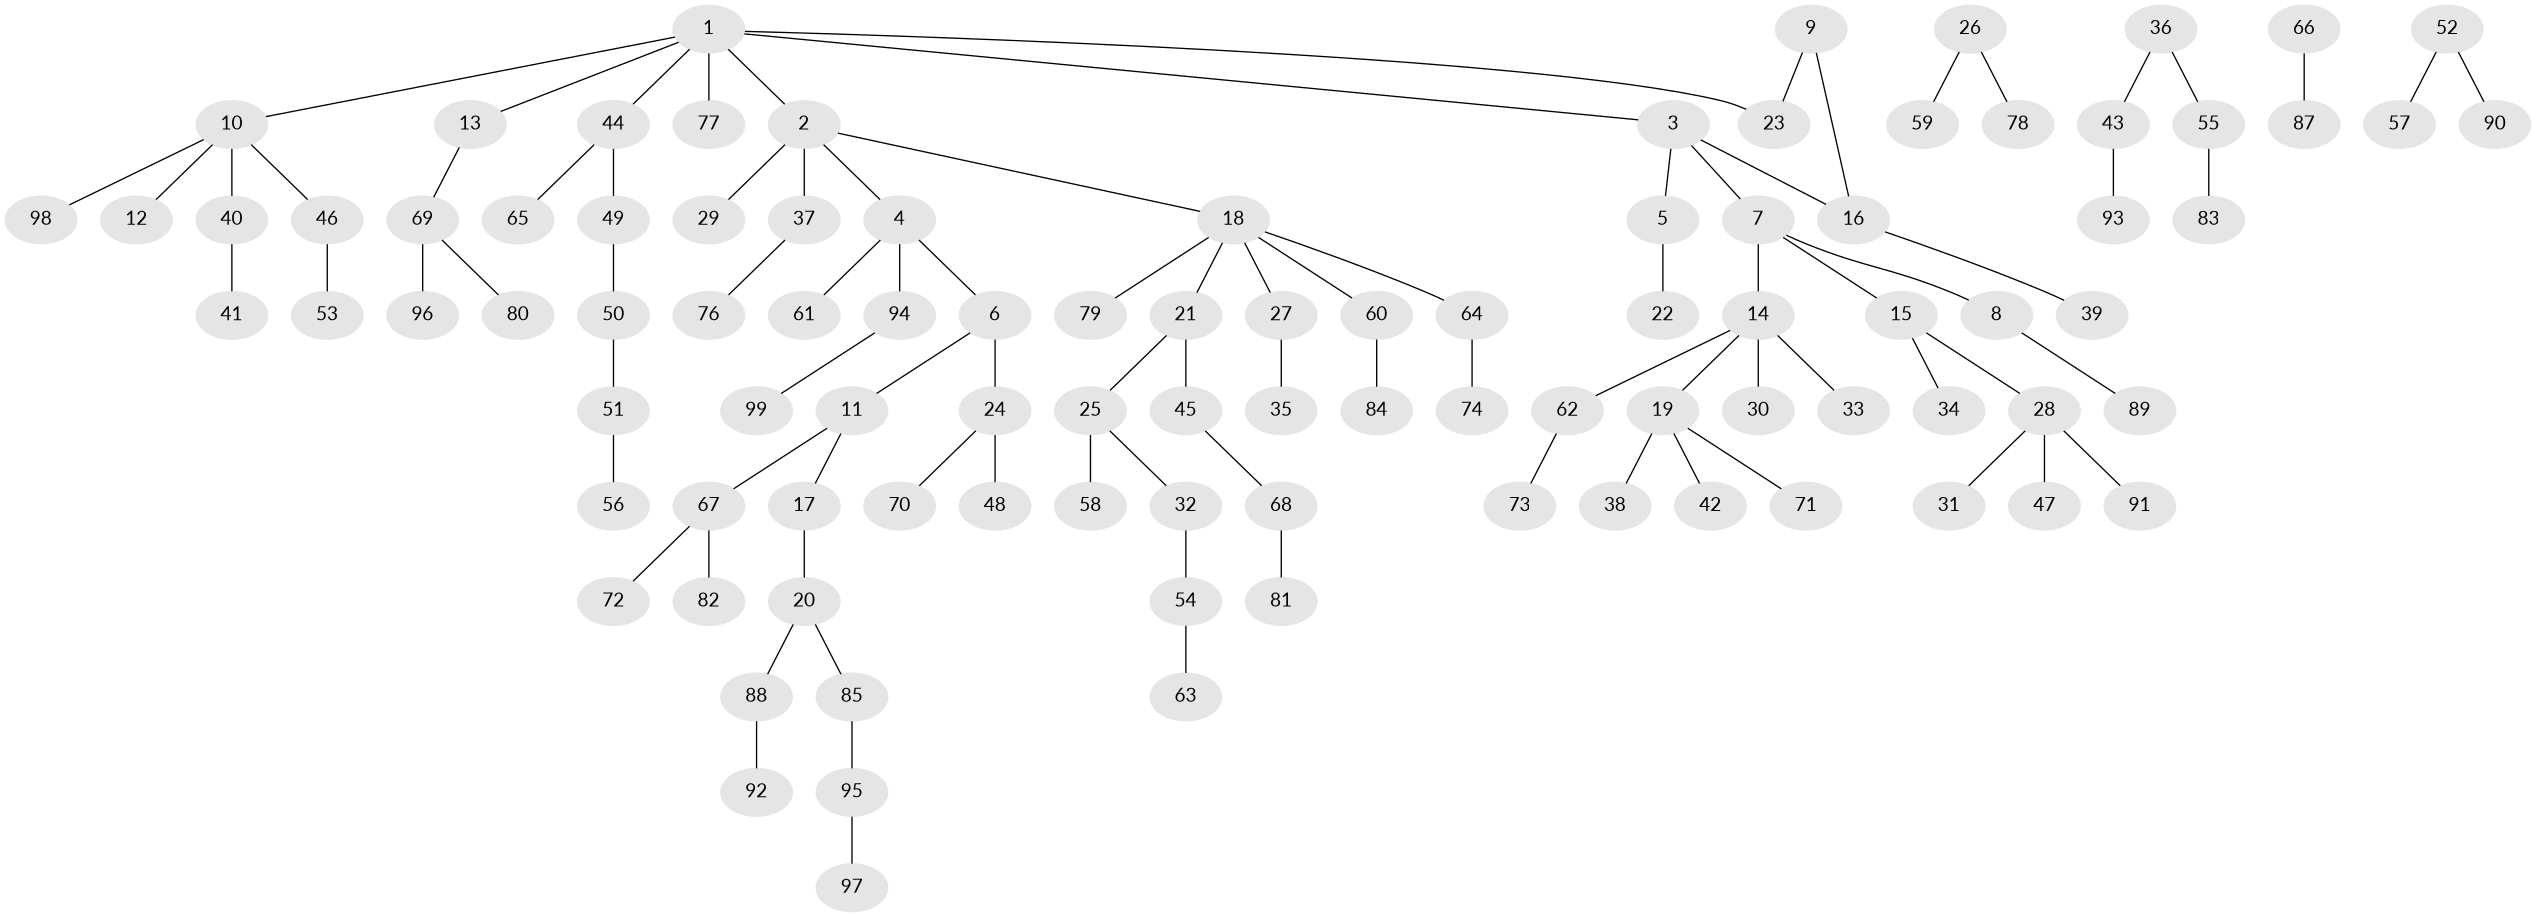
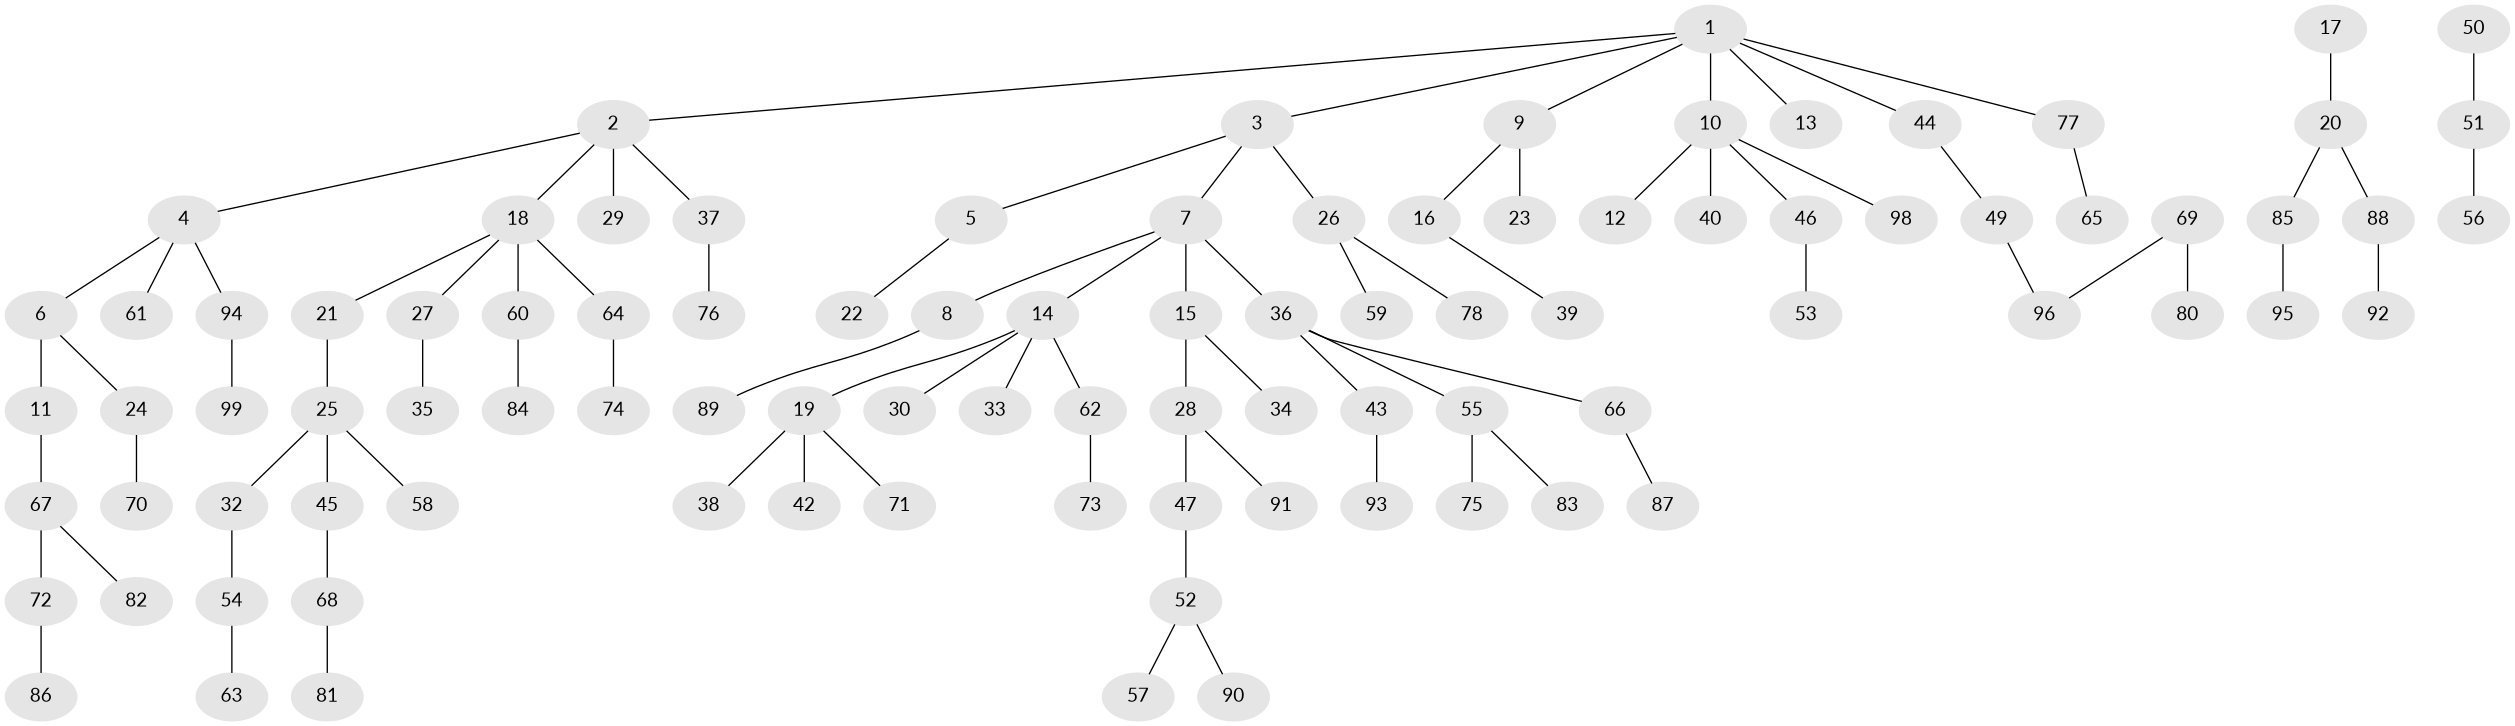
edge "1" -- "23": now "1" -- "9"
edge "13" -- "69": removed
edge "44" -- "65": now "77" -- "65"
edge "3" -- "16": now "3" -- "26"
edge "49" -- "50": now "49" -- "96"
edge "7" -- "36": added
node "41": removed
node "79": removed
edge "21" -- "45": now "25" -- "45"
edge "36" -- "66": added
edge "11" -- "17": removed
node "48": removed
node "75": added
node "31": removed
edge "47" -- "52": added
node "86": added
node "97": removed
